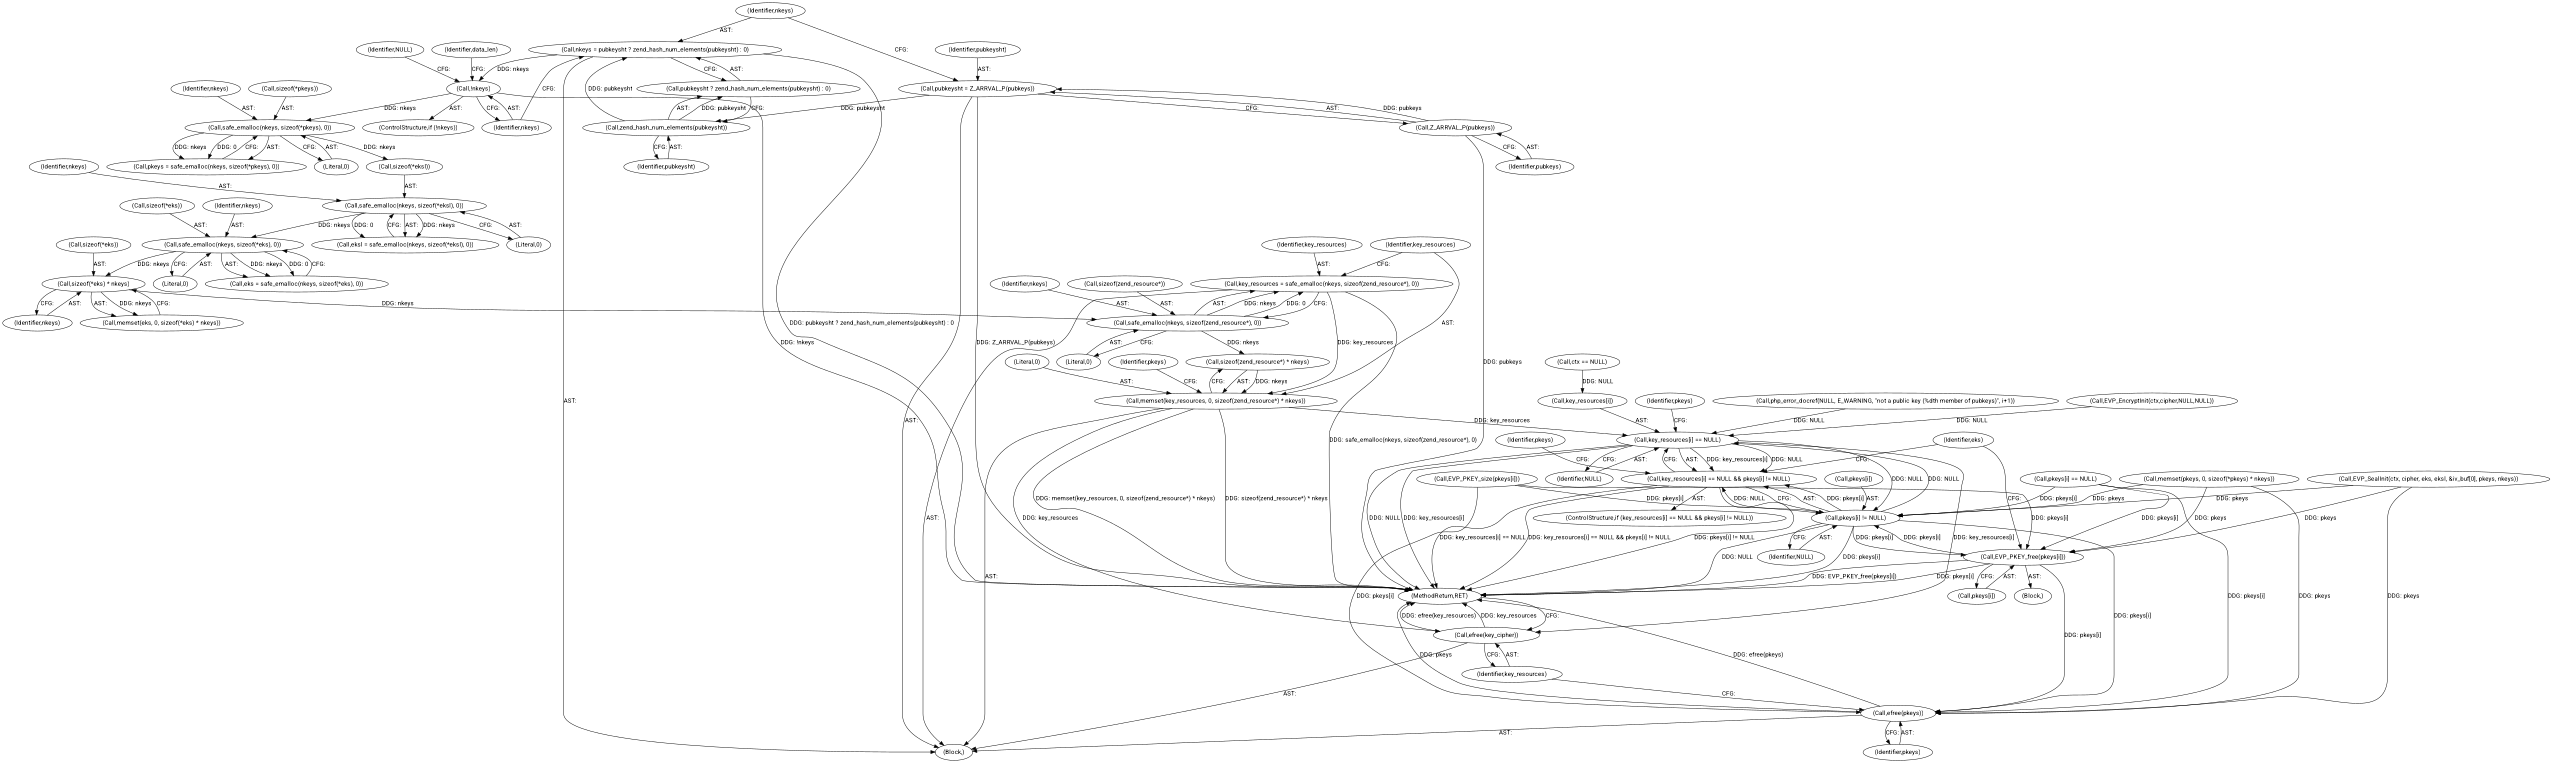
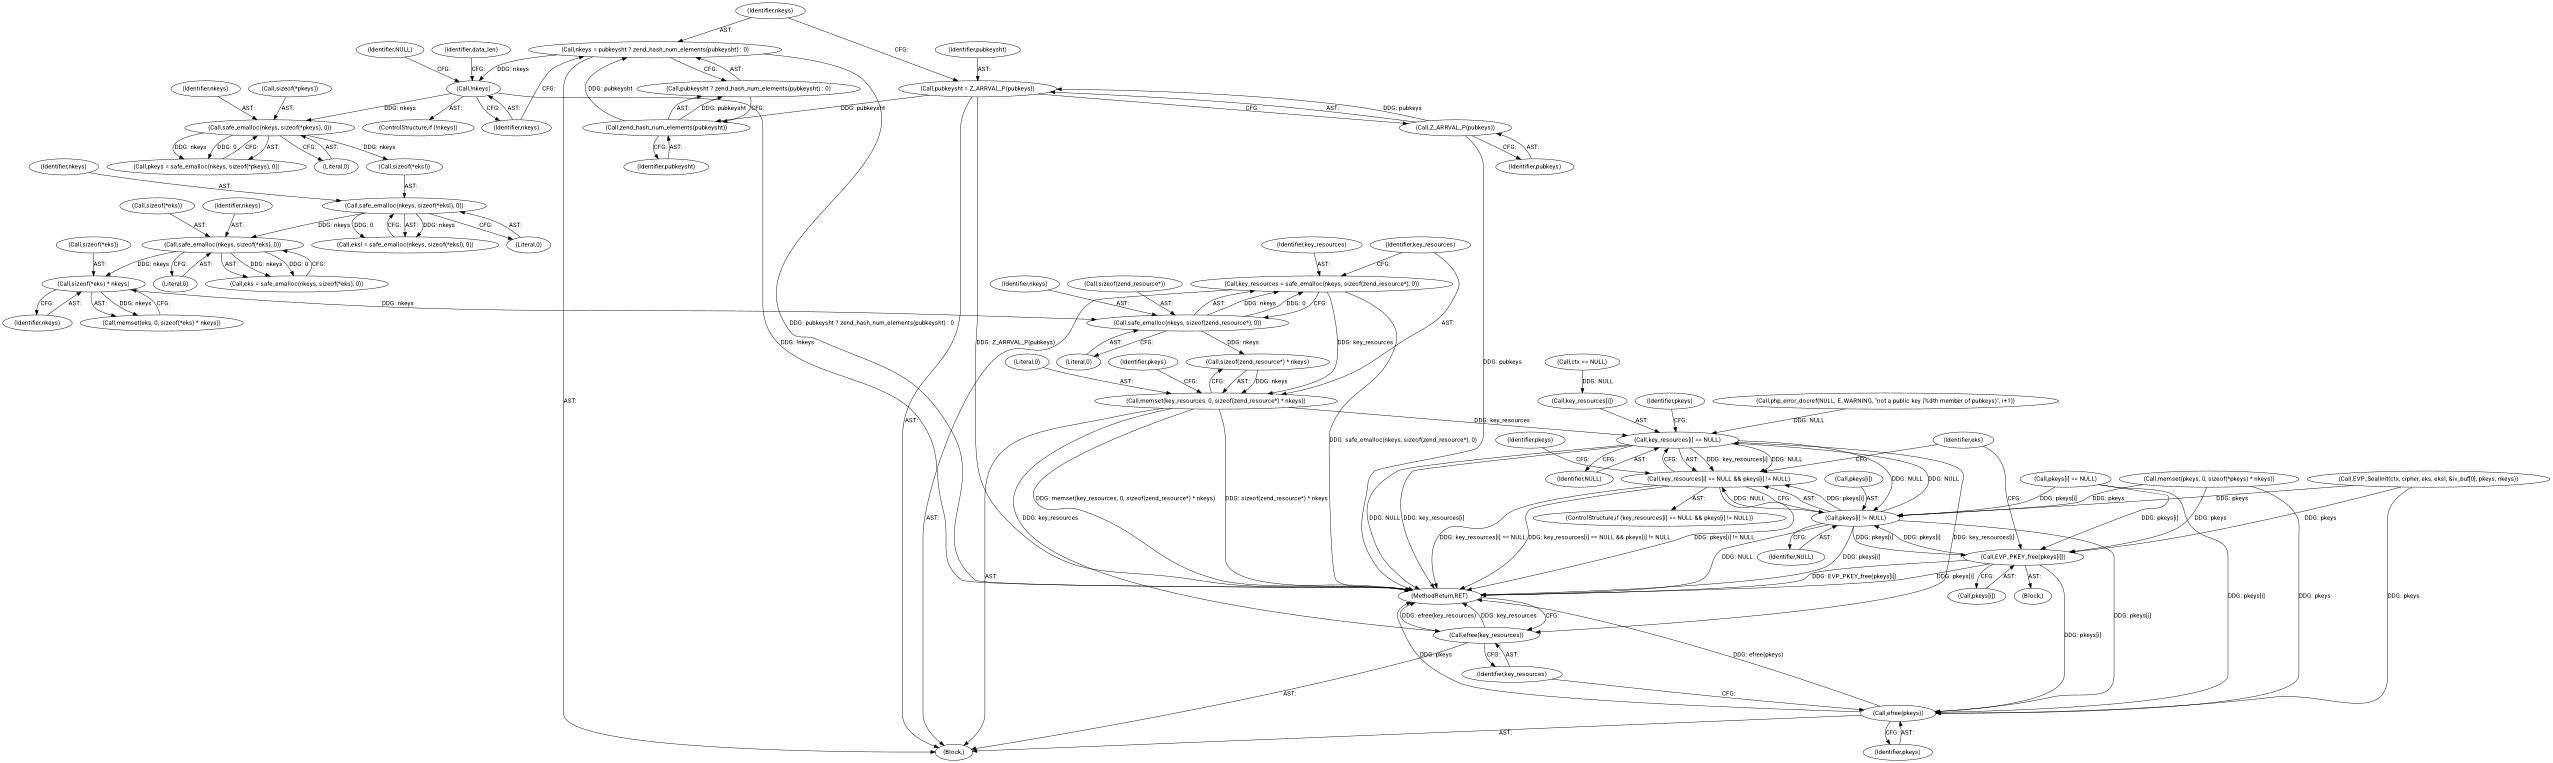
node "(Call,EVP_EncryptInit(ctx,cipher,NULL,NULL))": removed
node "(Call,EVP_PKEY_size(pkeys[i]))": removed
node "(Call,efree(key_cipher))": label "(Call,efree(key_cipher))" -> "(Call,efree(key_resources))"
